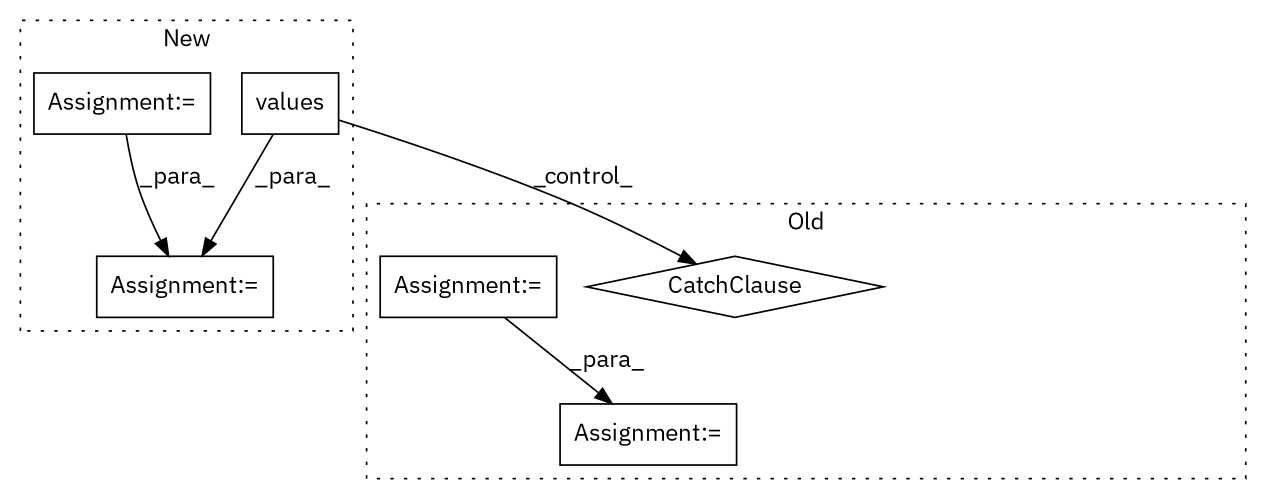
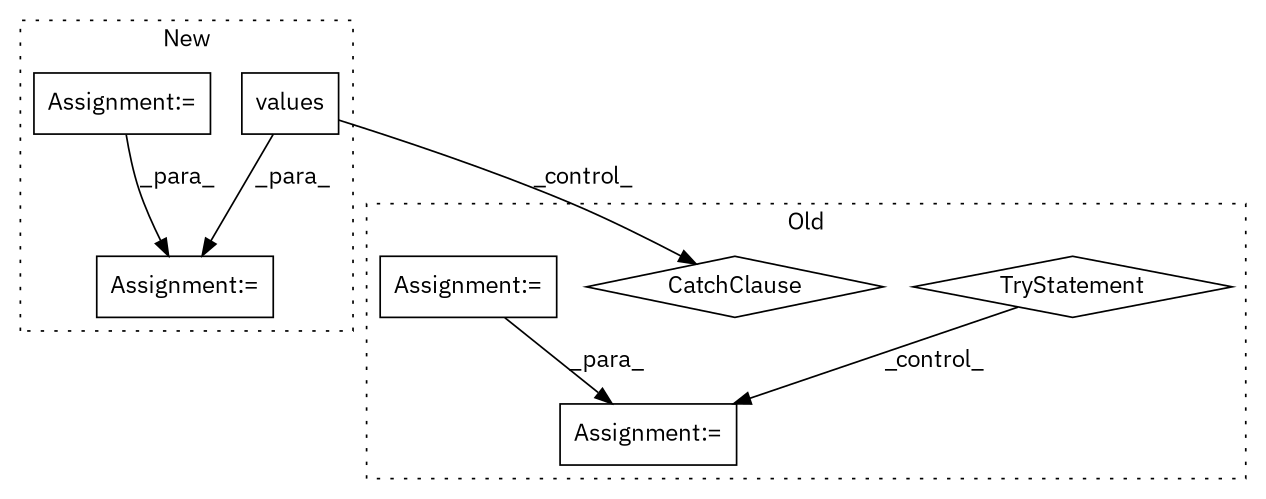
node "TryStatement": added
